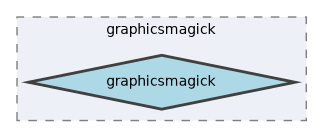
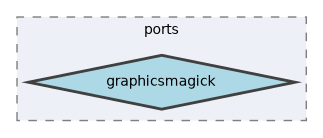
cluster "graphicsmagick": label "graphicsmagick" -> "ports"
